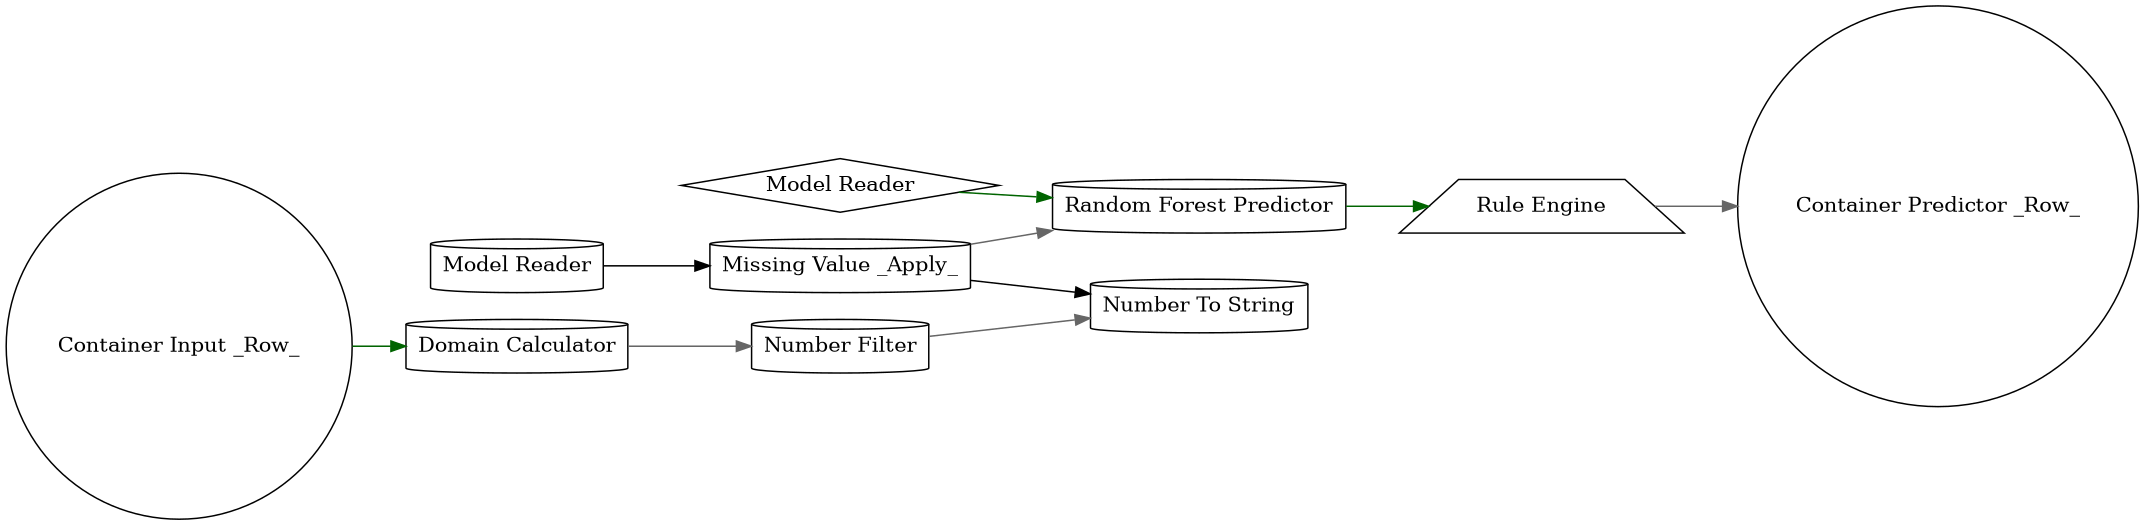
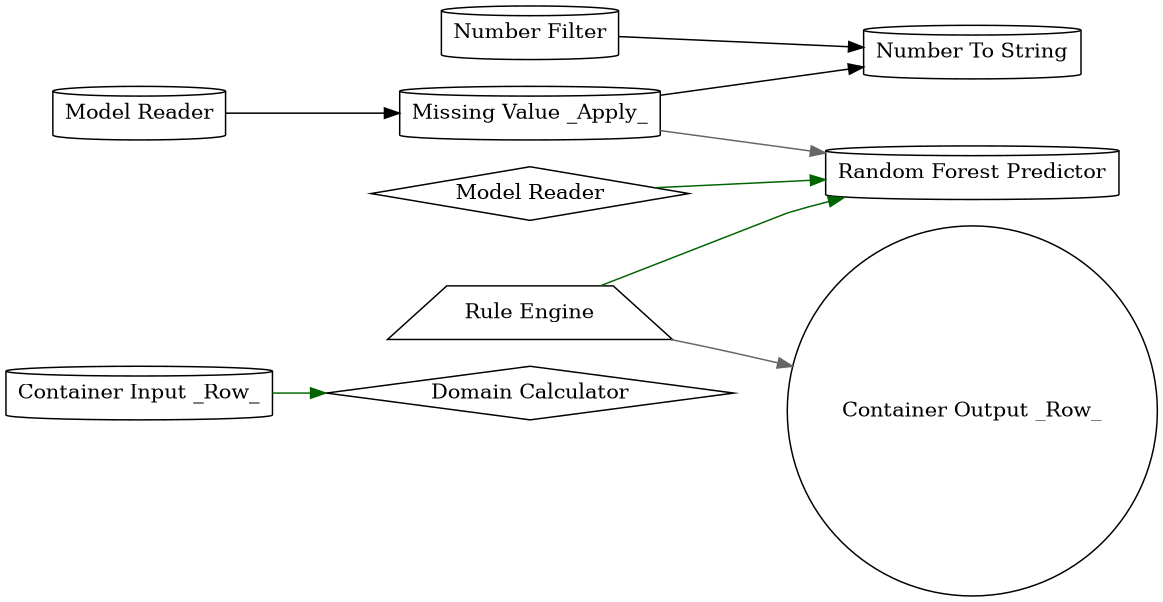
edge "Random Forest Predictor" -> "Rule Engine": reversed
node "Container Predictor _Row_": label "Container Predictor _Row_" -> "Container Output _Row_"
edge "Number Filter" -> "Number To String": color gray40 -> black
node "Container Input _Row_": shape circle -> cylinder
node "Domain Calculator": shape cylinder -> diamond
edge "Domain Calculator" -> "Number Filter": removed
